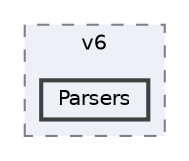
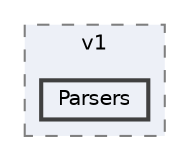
cluster "v6": label "v6" -> "v1"
